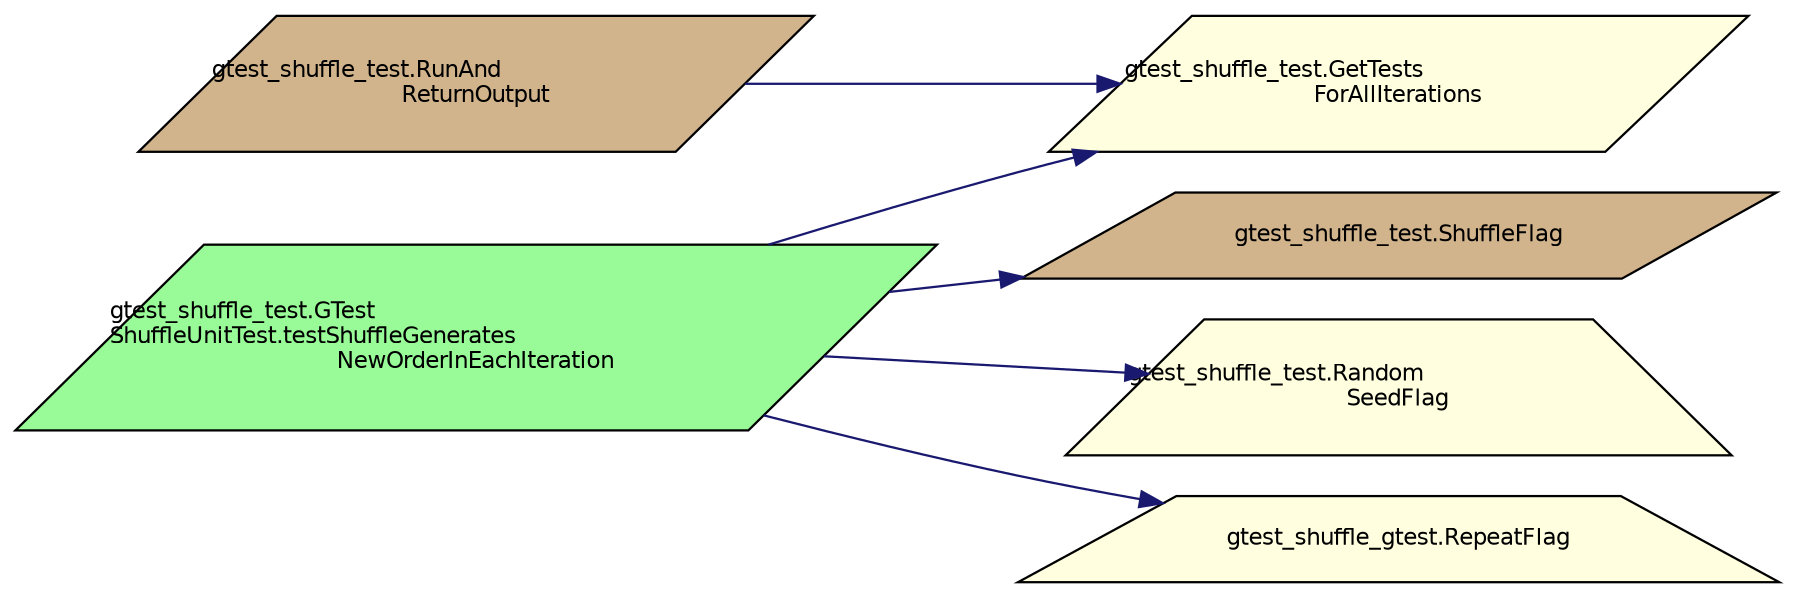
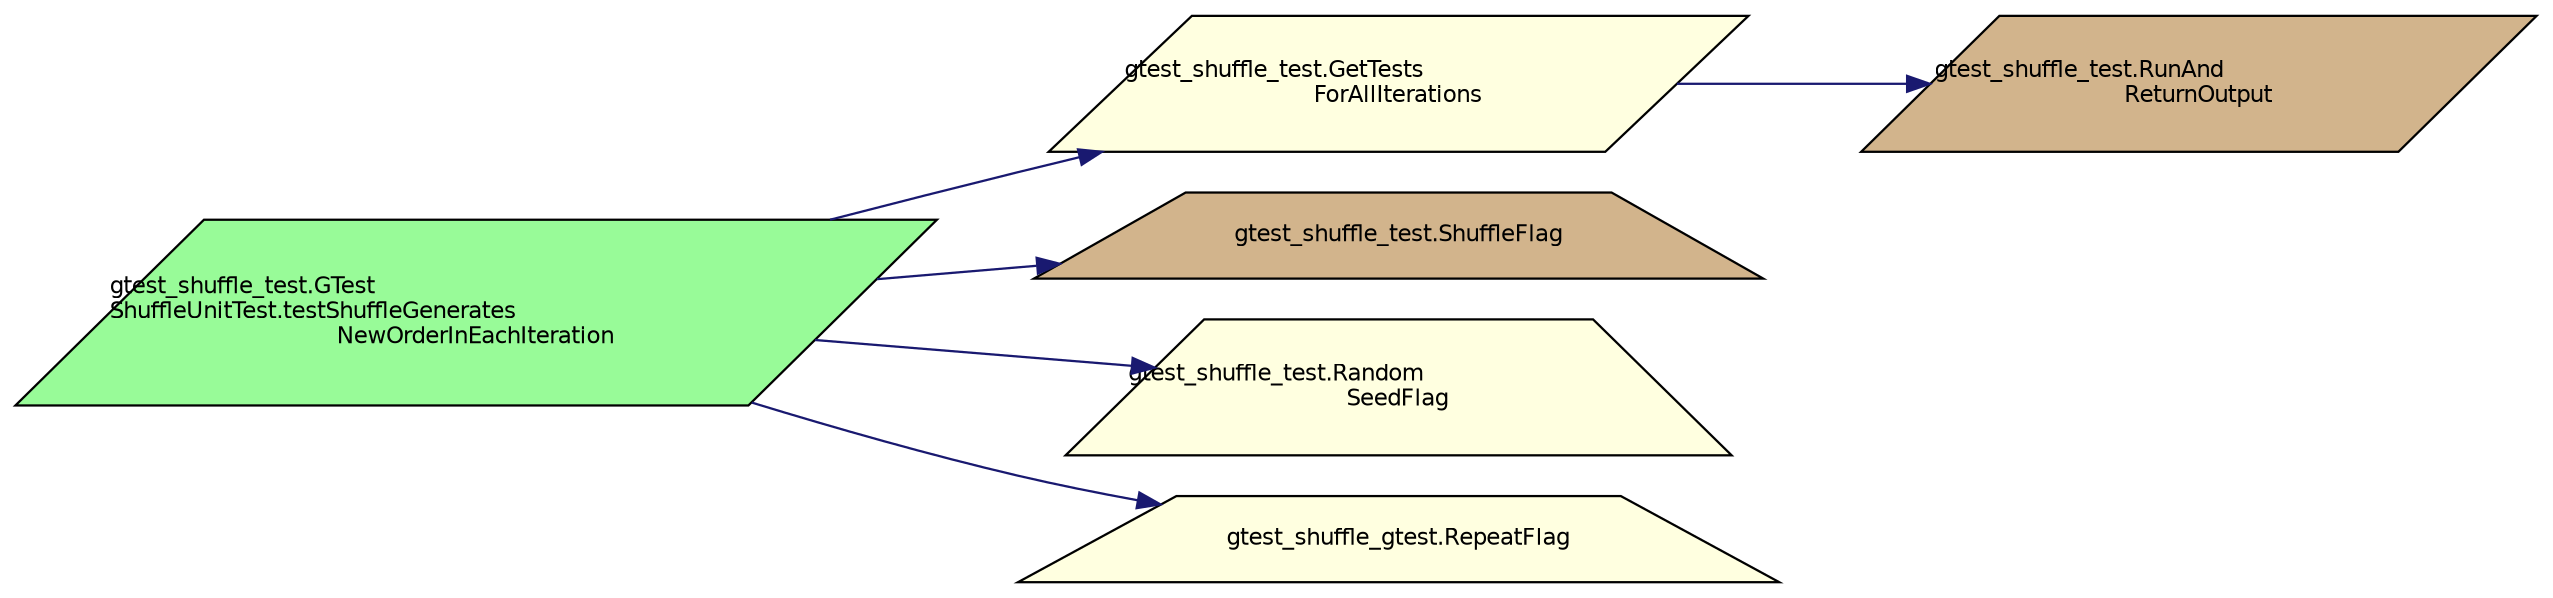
edge "gtest_shuffle_test.RunAnd ReturnOutput" -> "gtest_shuffle_test.GetTests ForAllIterations": reversed
node "gtest_shuffle_test.ShuffleFlag": shape parallelogram -> trapezium
